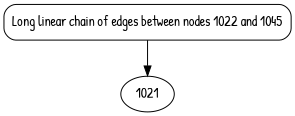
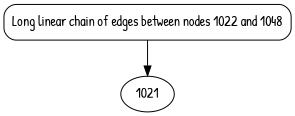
node "Long linear chain of edges between nodes 1022 and 1045": label "Long linear chain of edges between nodes 1022 and 1045" -> "Long linear chain of edges between nodes 1022 and 1048"
